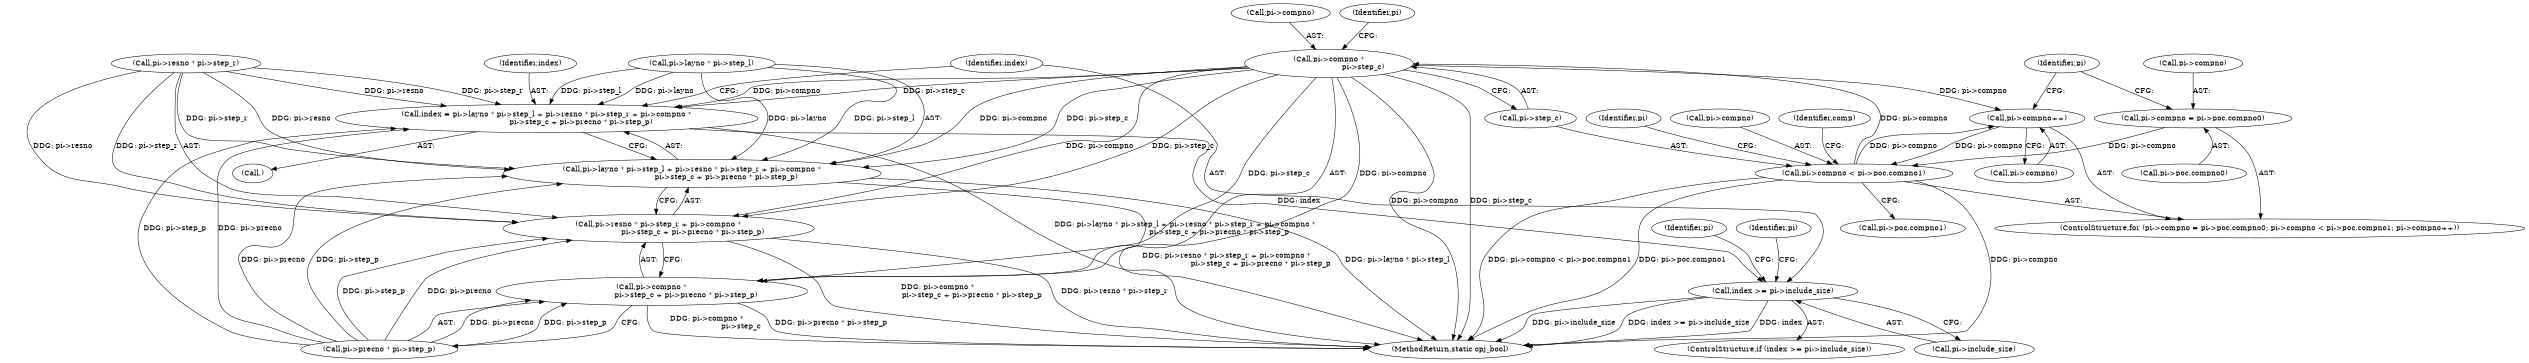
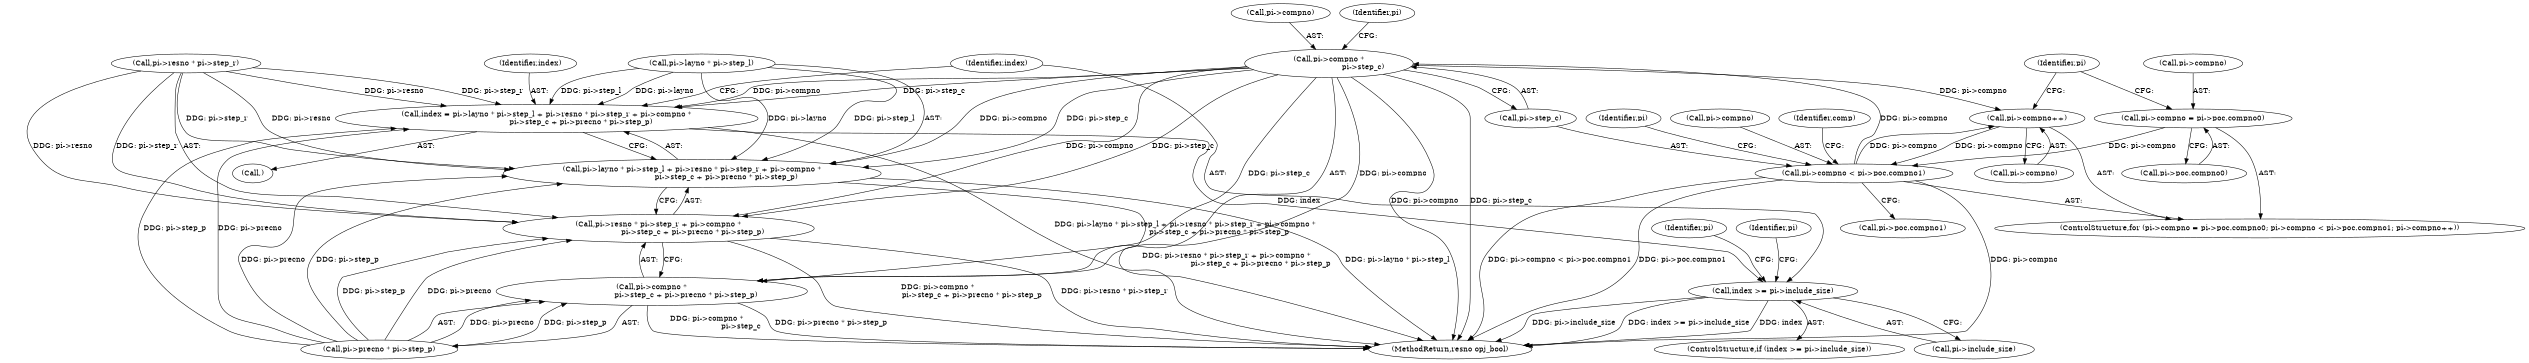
edge "(Call,pi->compno = pi->poc.compno0)" -> "(Call,pi->poc.compno0)": added, label "CFG:"
edge "(Call,pi->compno * pi->step_c + pi->precno * pi->step_p)" -> "(Call,pi->precno * pi->step_p)": label "CFG: " -> "AST: "
node "(MethodReturn,static opj_bool)": label "(MethodReturn,static opj_bool)" -> "(MethodReturn,resno opj_bool)"
